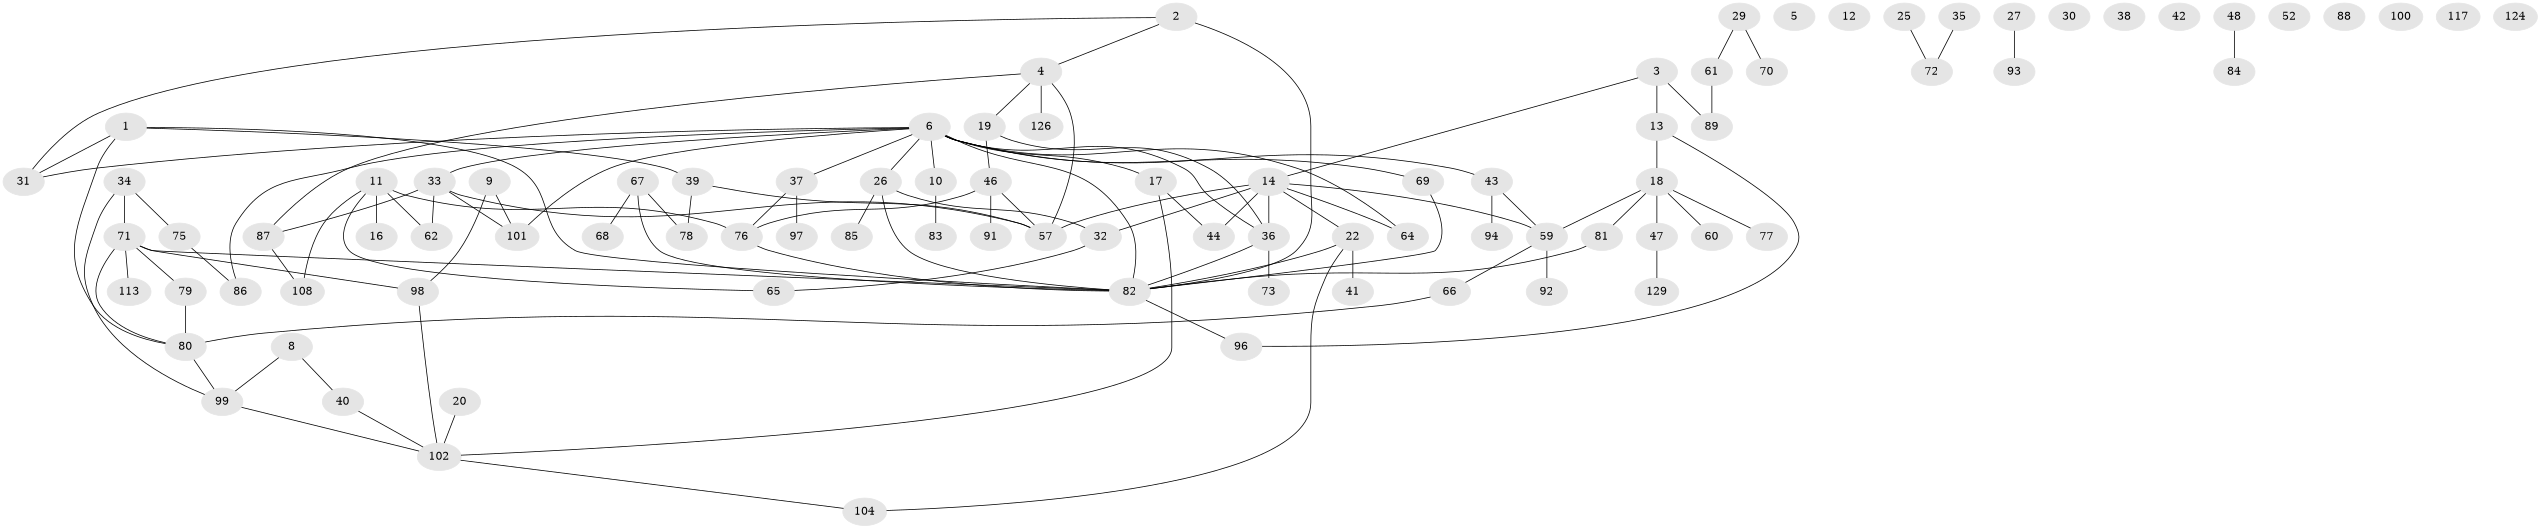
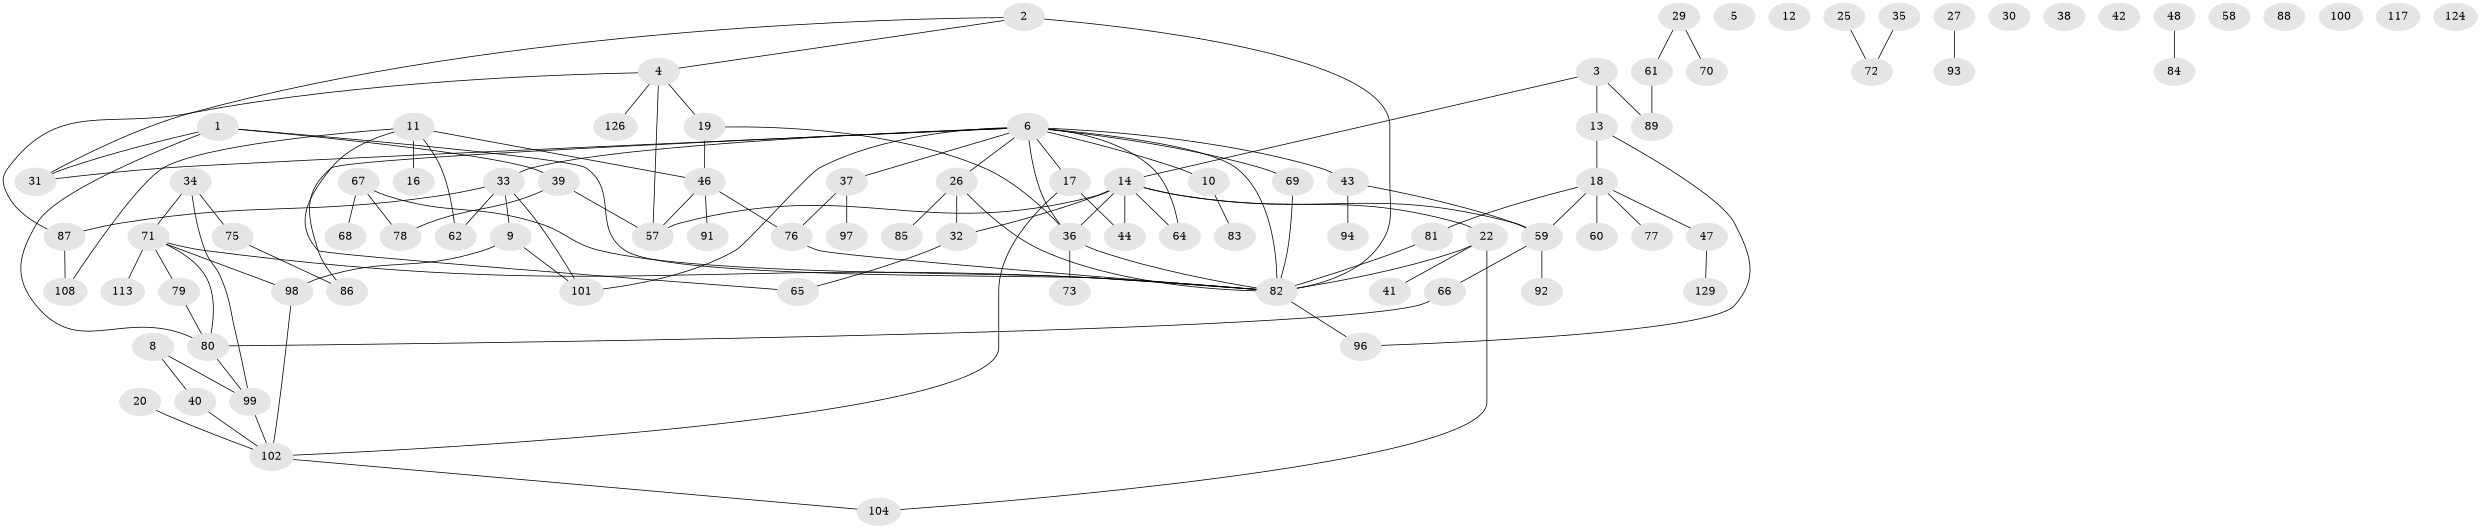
node "52": label "52" -> "58"
edge "11" -- "76": now "11" -- "46"
edge "33" -- "57": now "33" -- "9"
